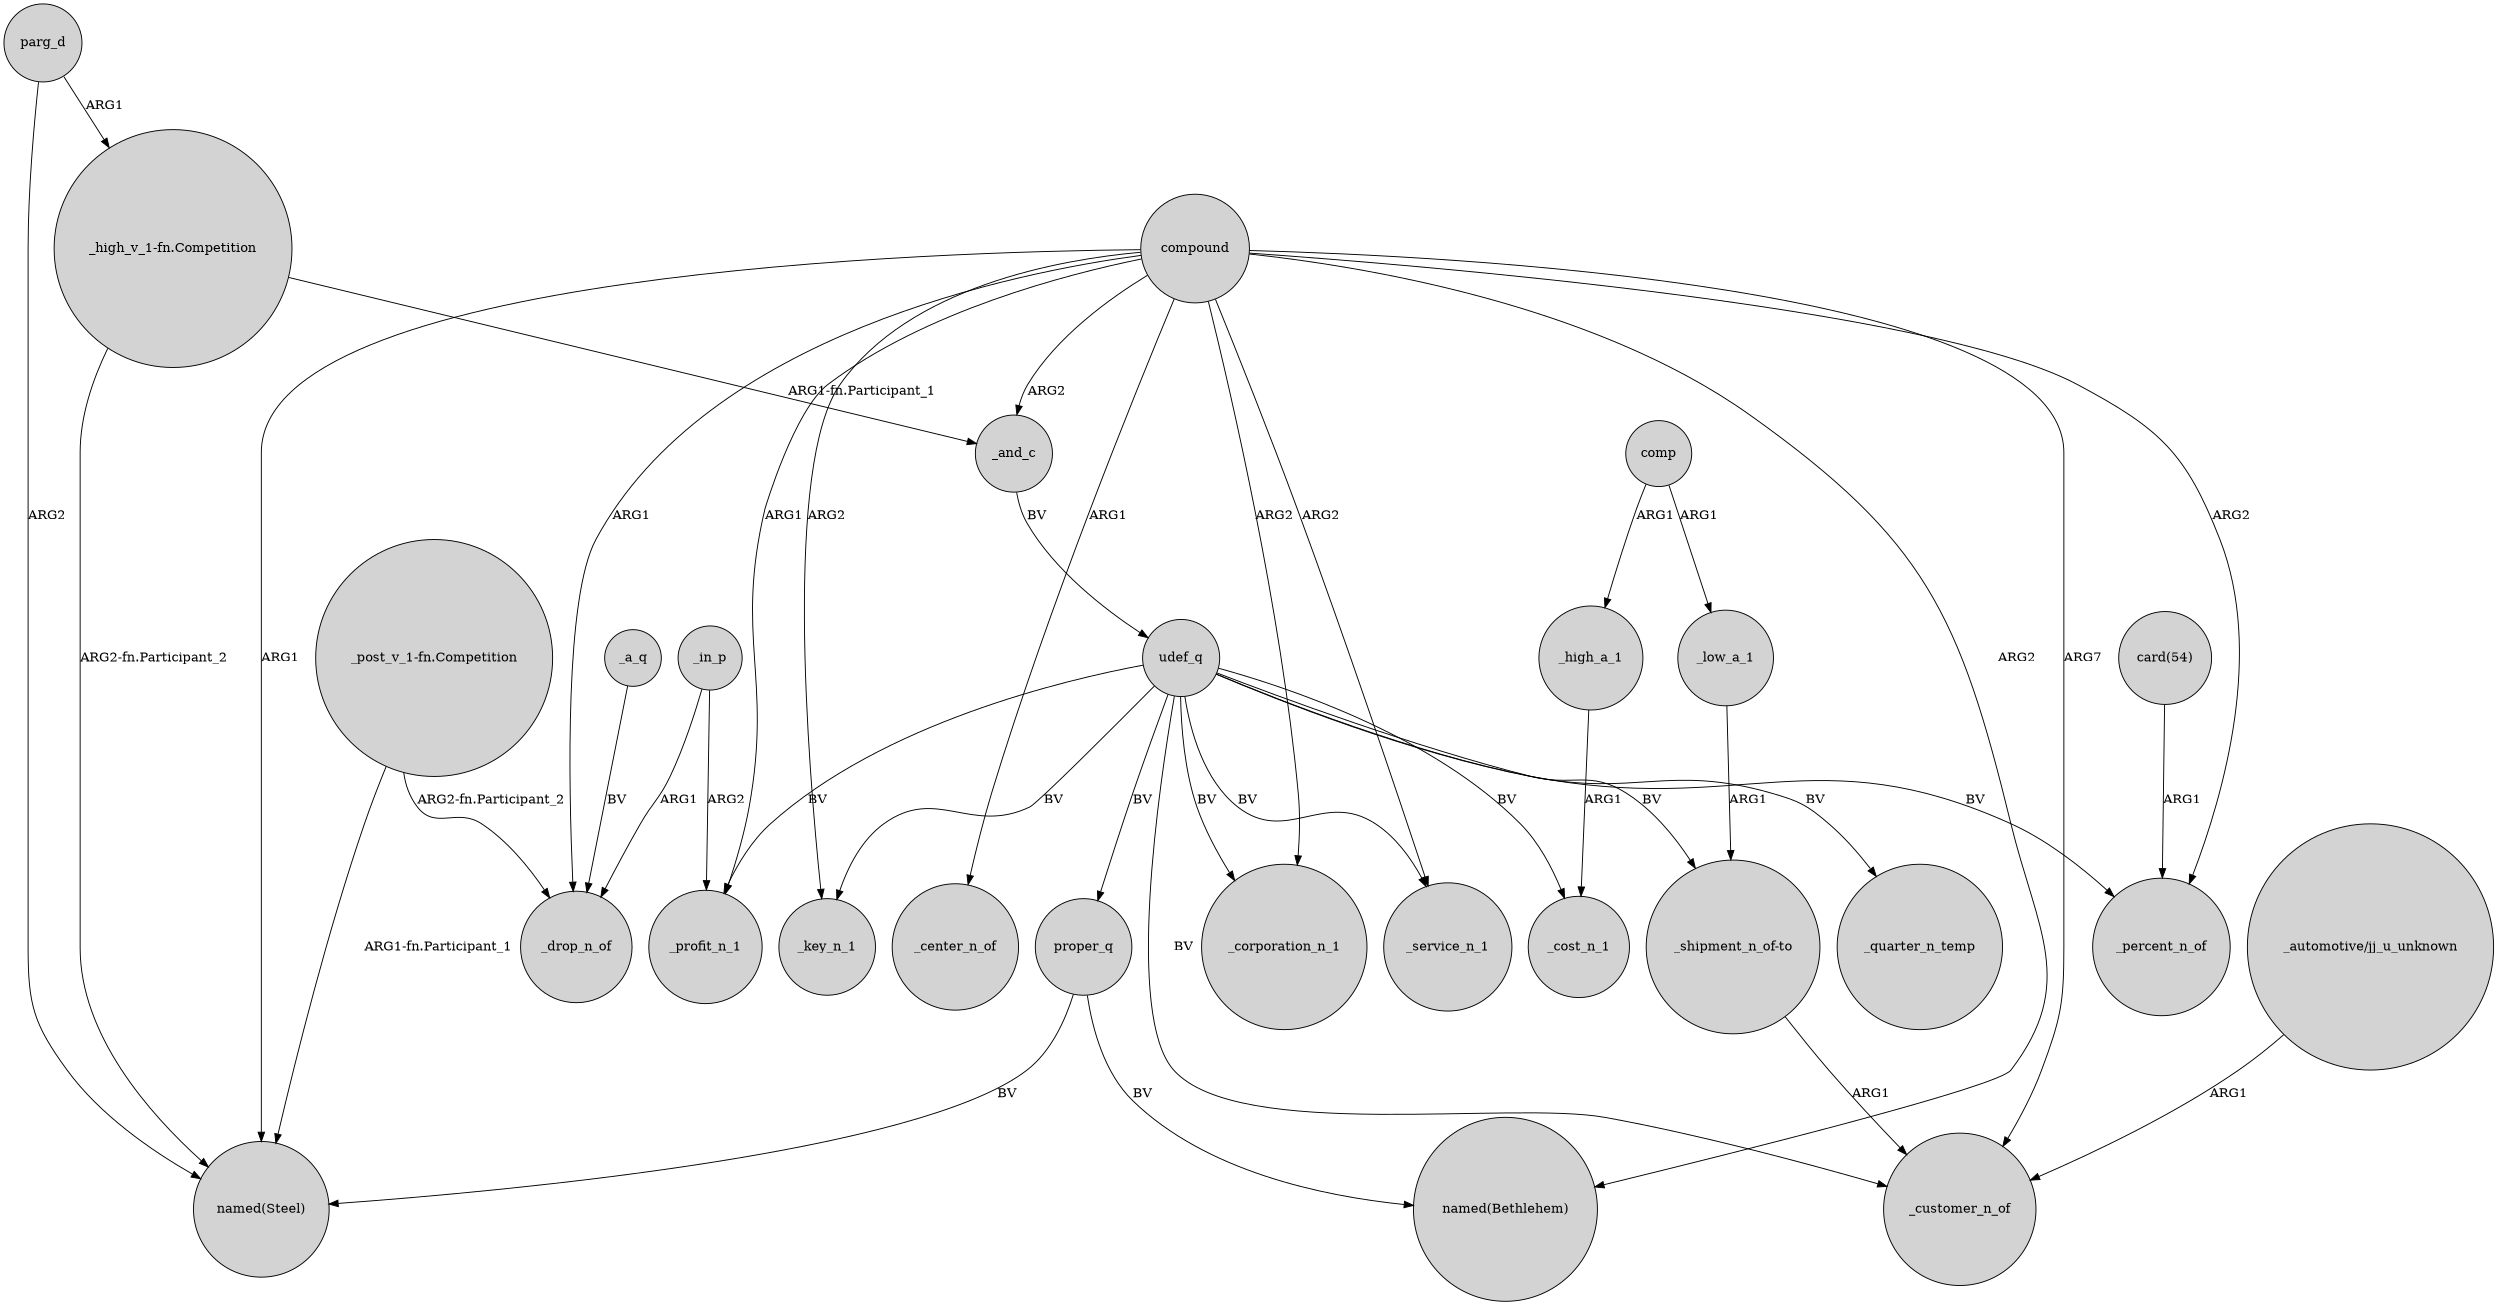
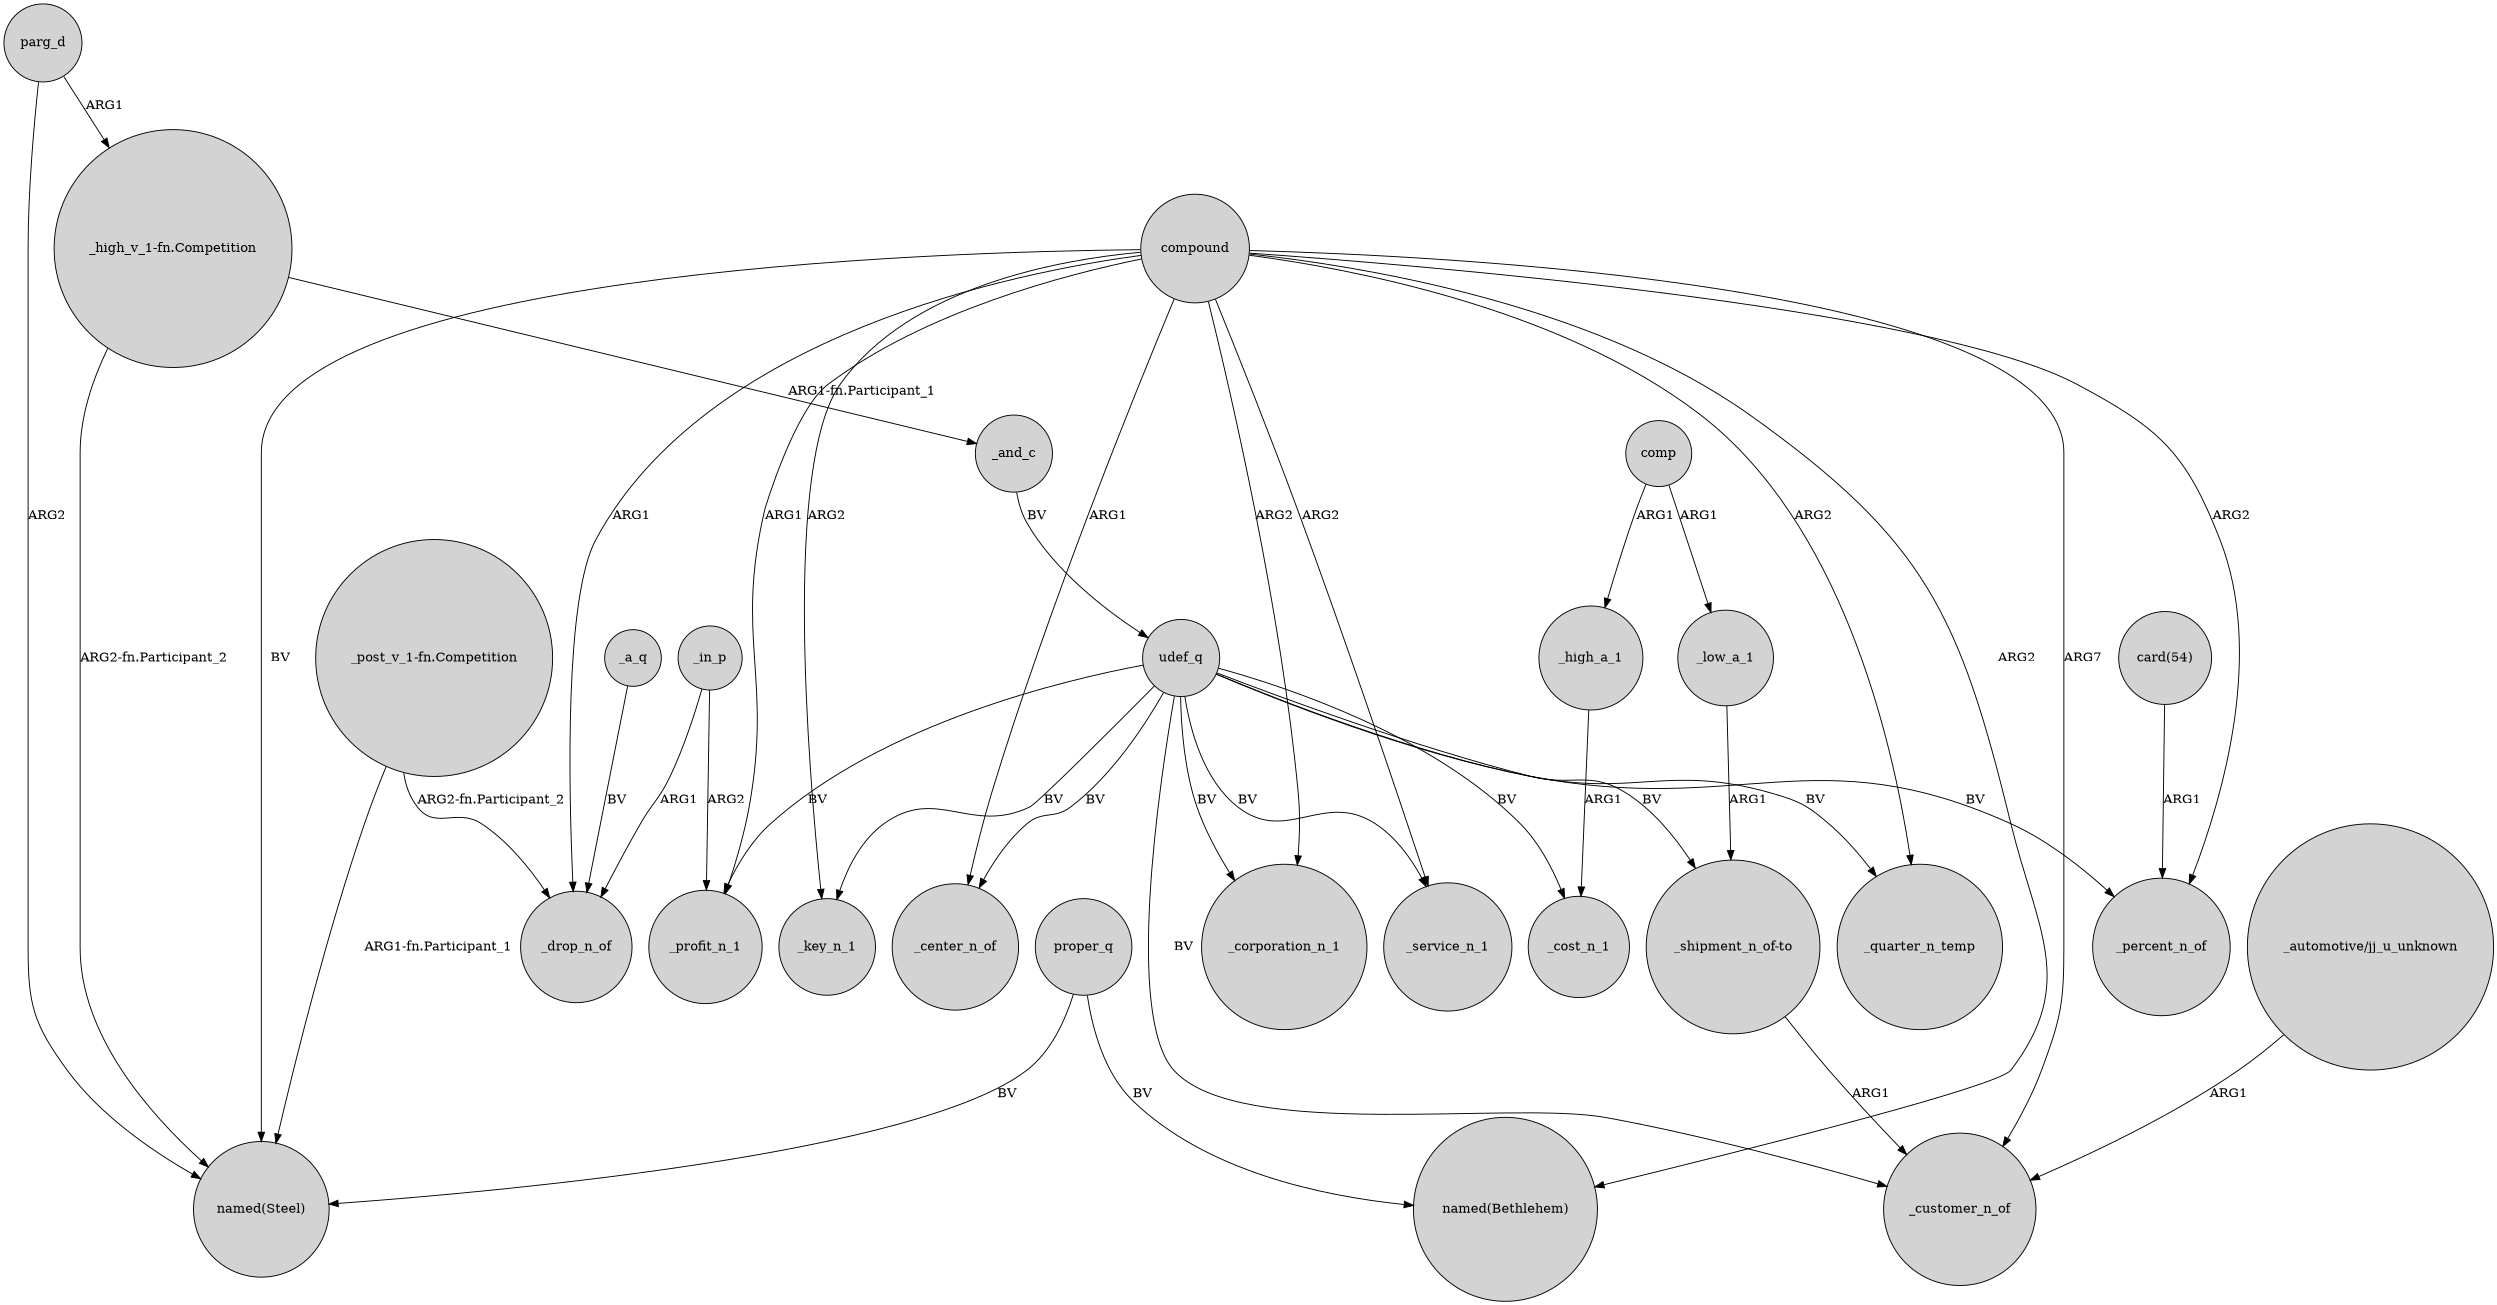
edge "compound" -> "_and_c": now "compound" -> "_quarter_n_temp"
edge "compound" -> "named(Steel)": label "ARG1" -> "BV"
edge "udef_q" -> "proper_q": now "udef_q" -> "_center_n_of"
